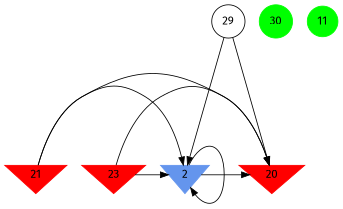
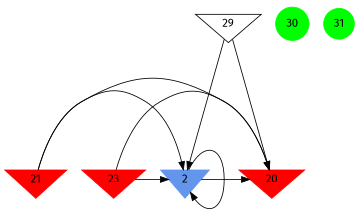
node "29": shape circle -> invtriangle
node "11": label "11" -> "31"
